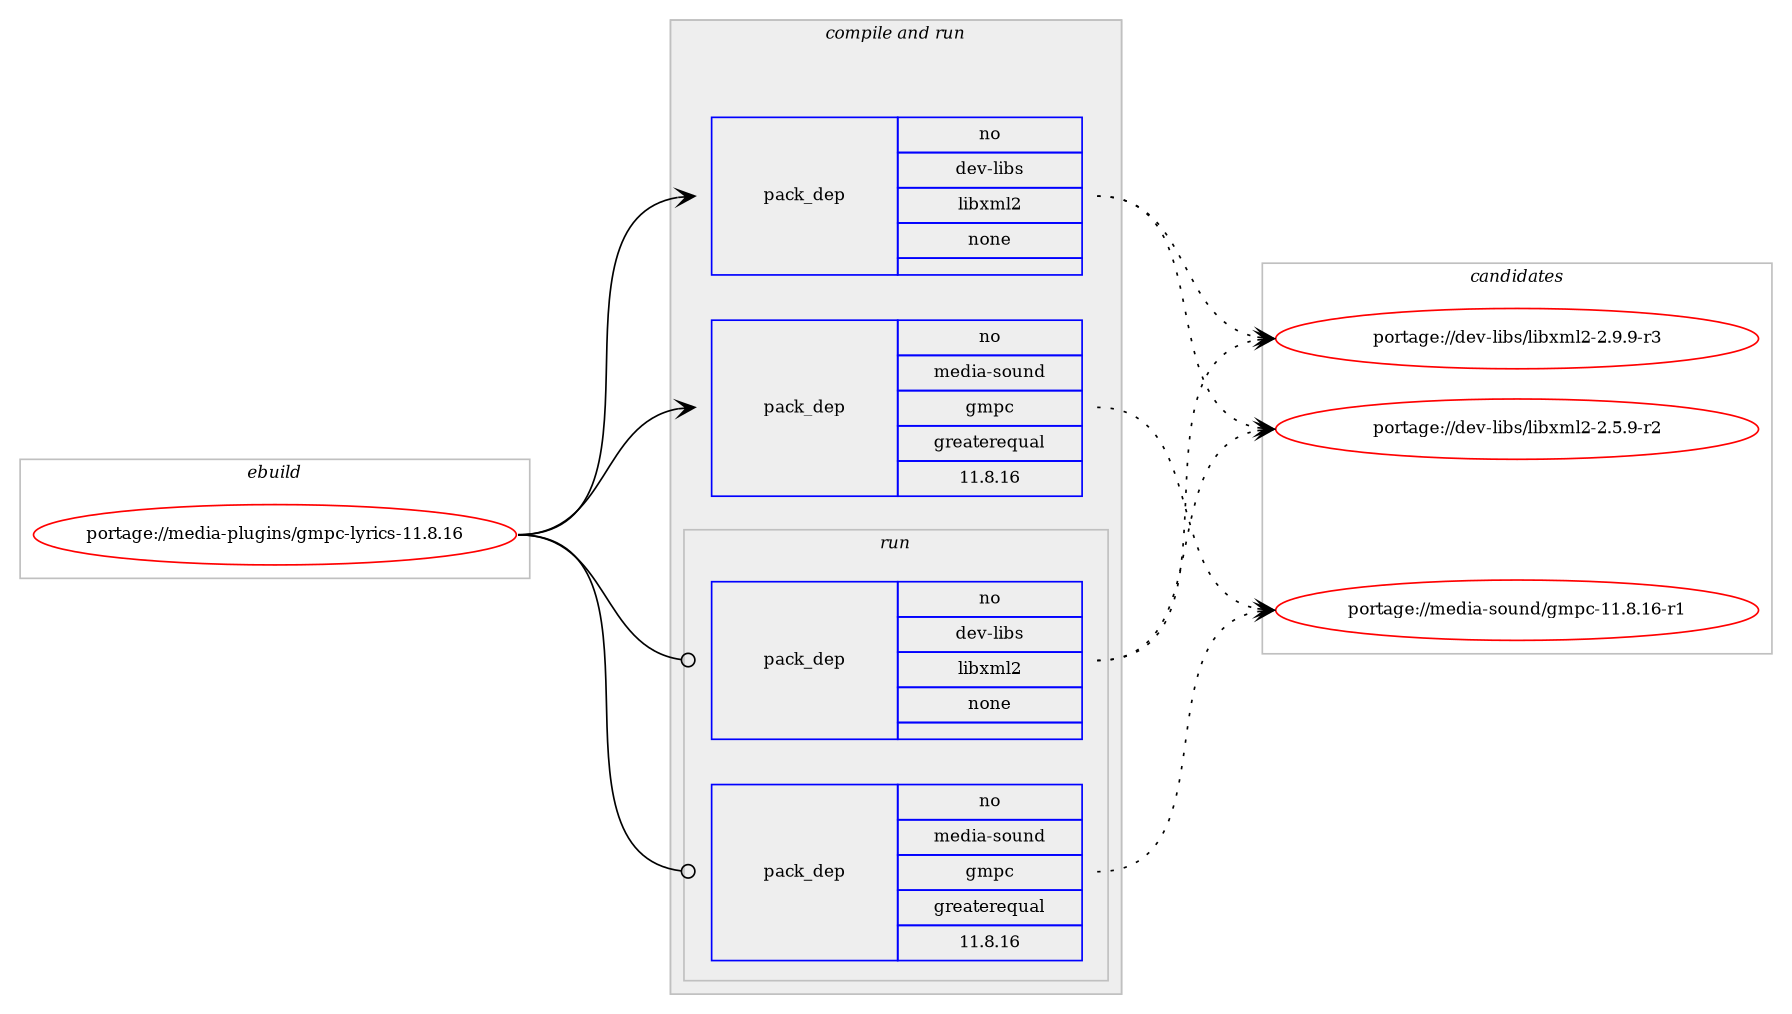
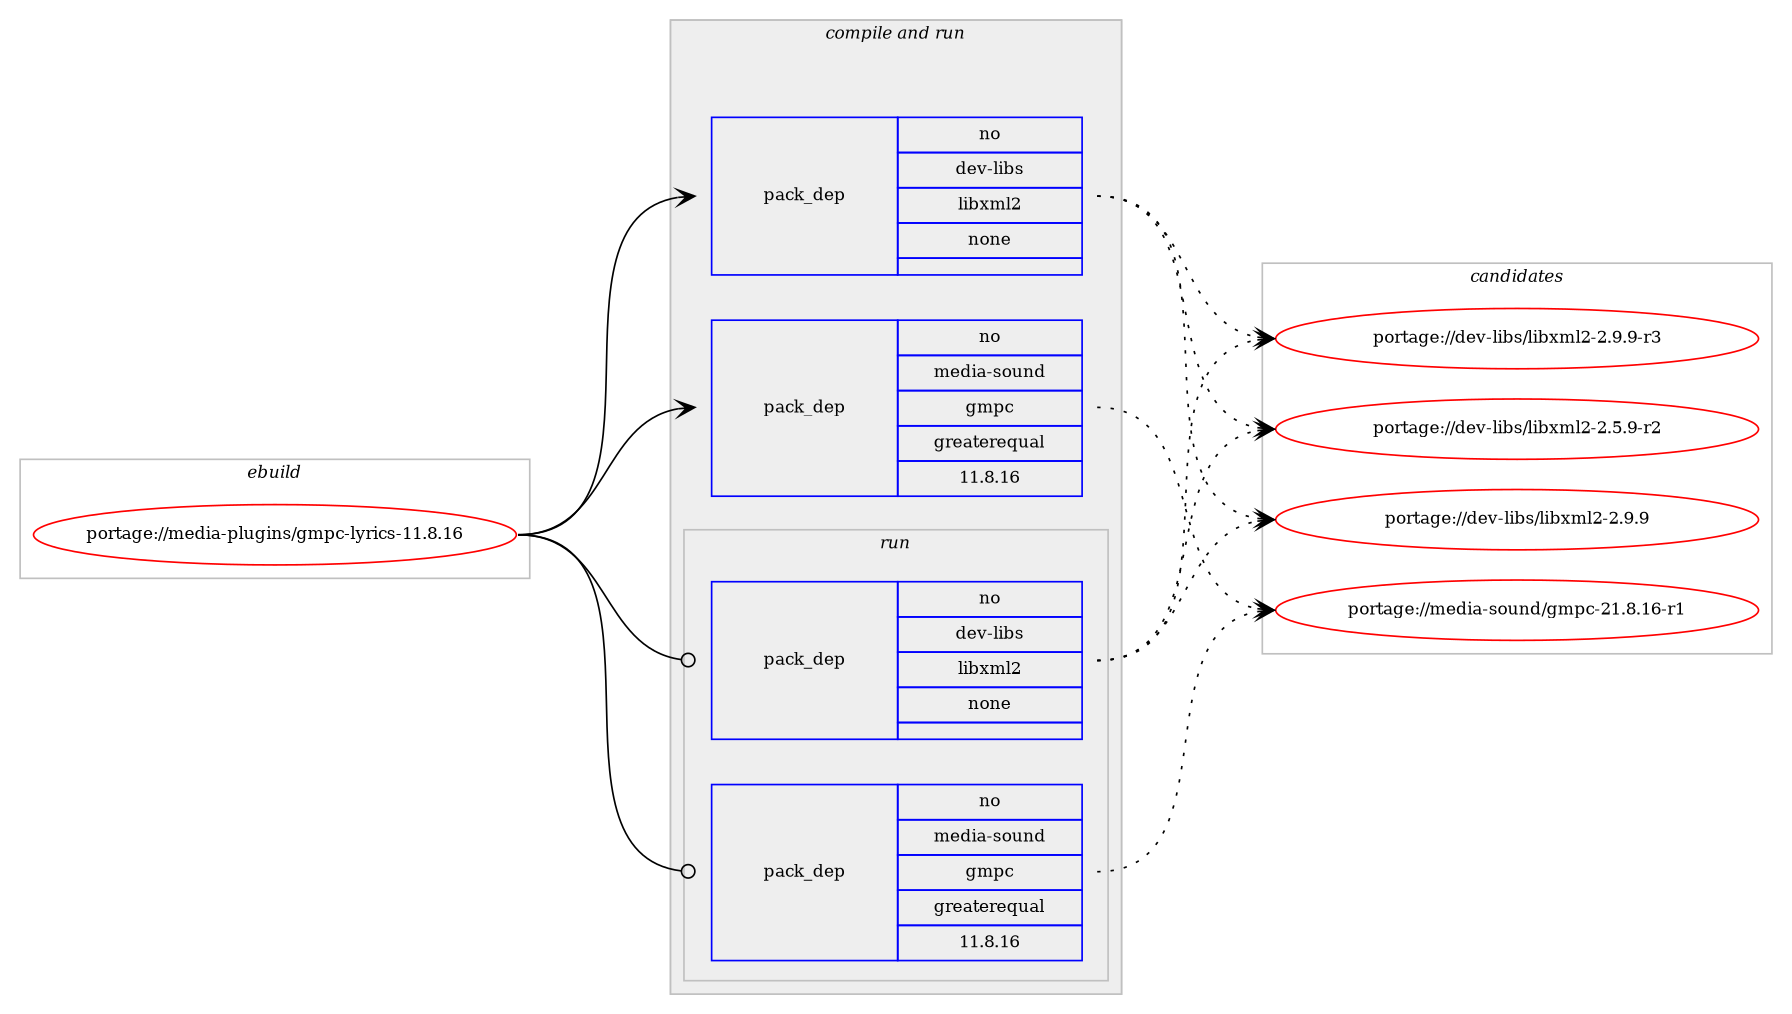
node "portage://dev-libs/libxml2-2.9.9": added
node "portage://media-sound/gmpc-11.8.16-r1": label "portage://media-sound/gmpc-11.8.16-r1" -> "portage://media-sound/gmpc-21.8.16-r1"
